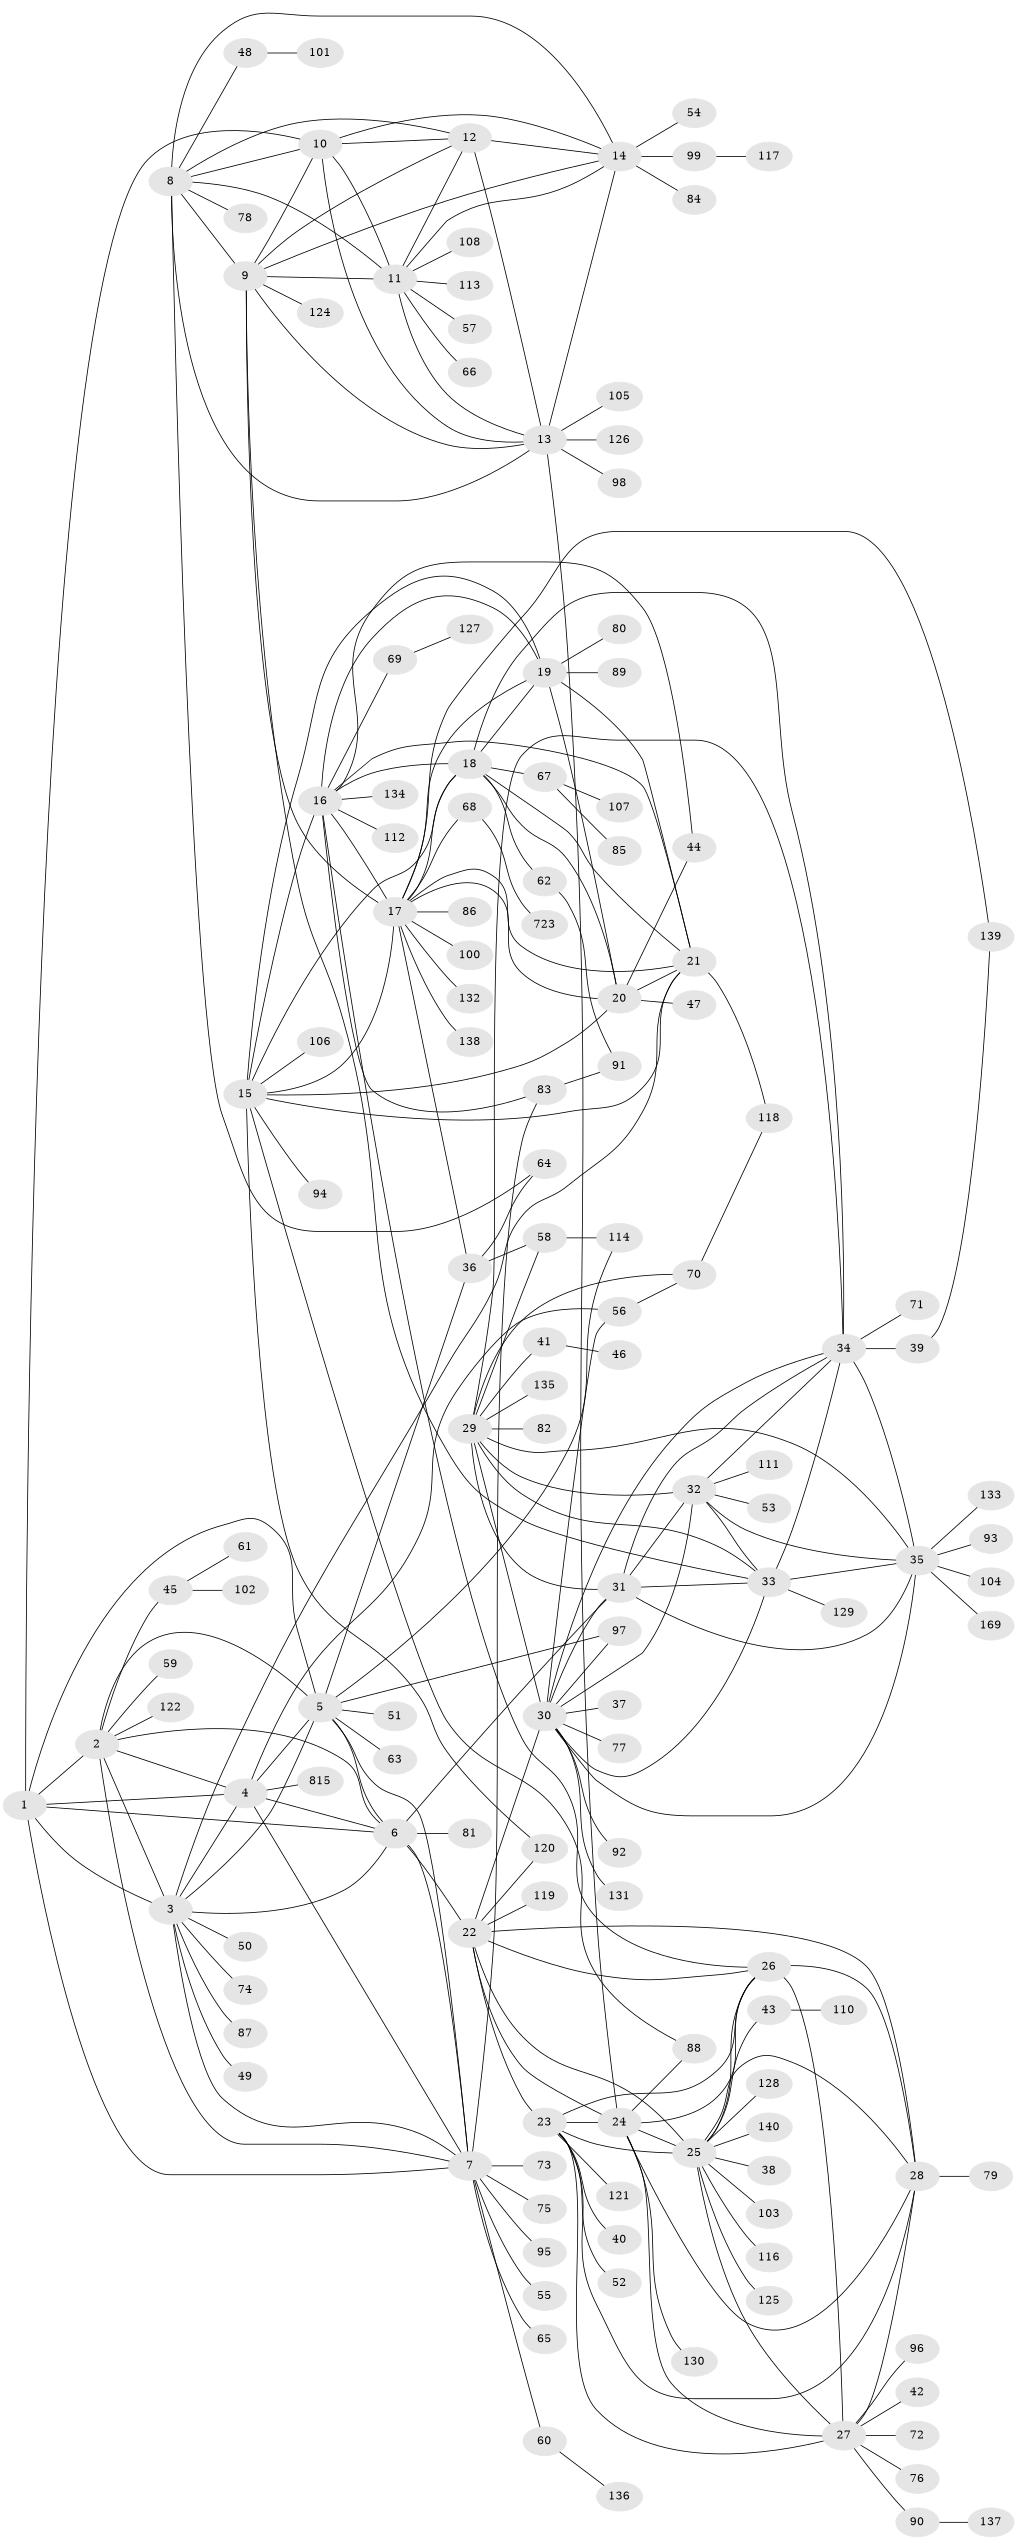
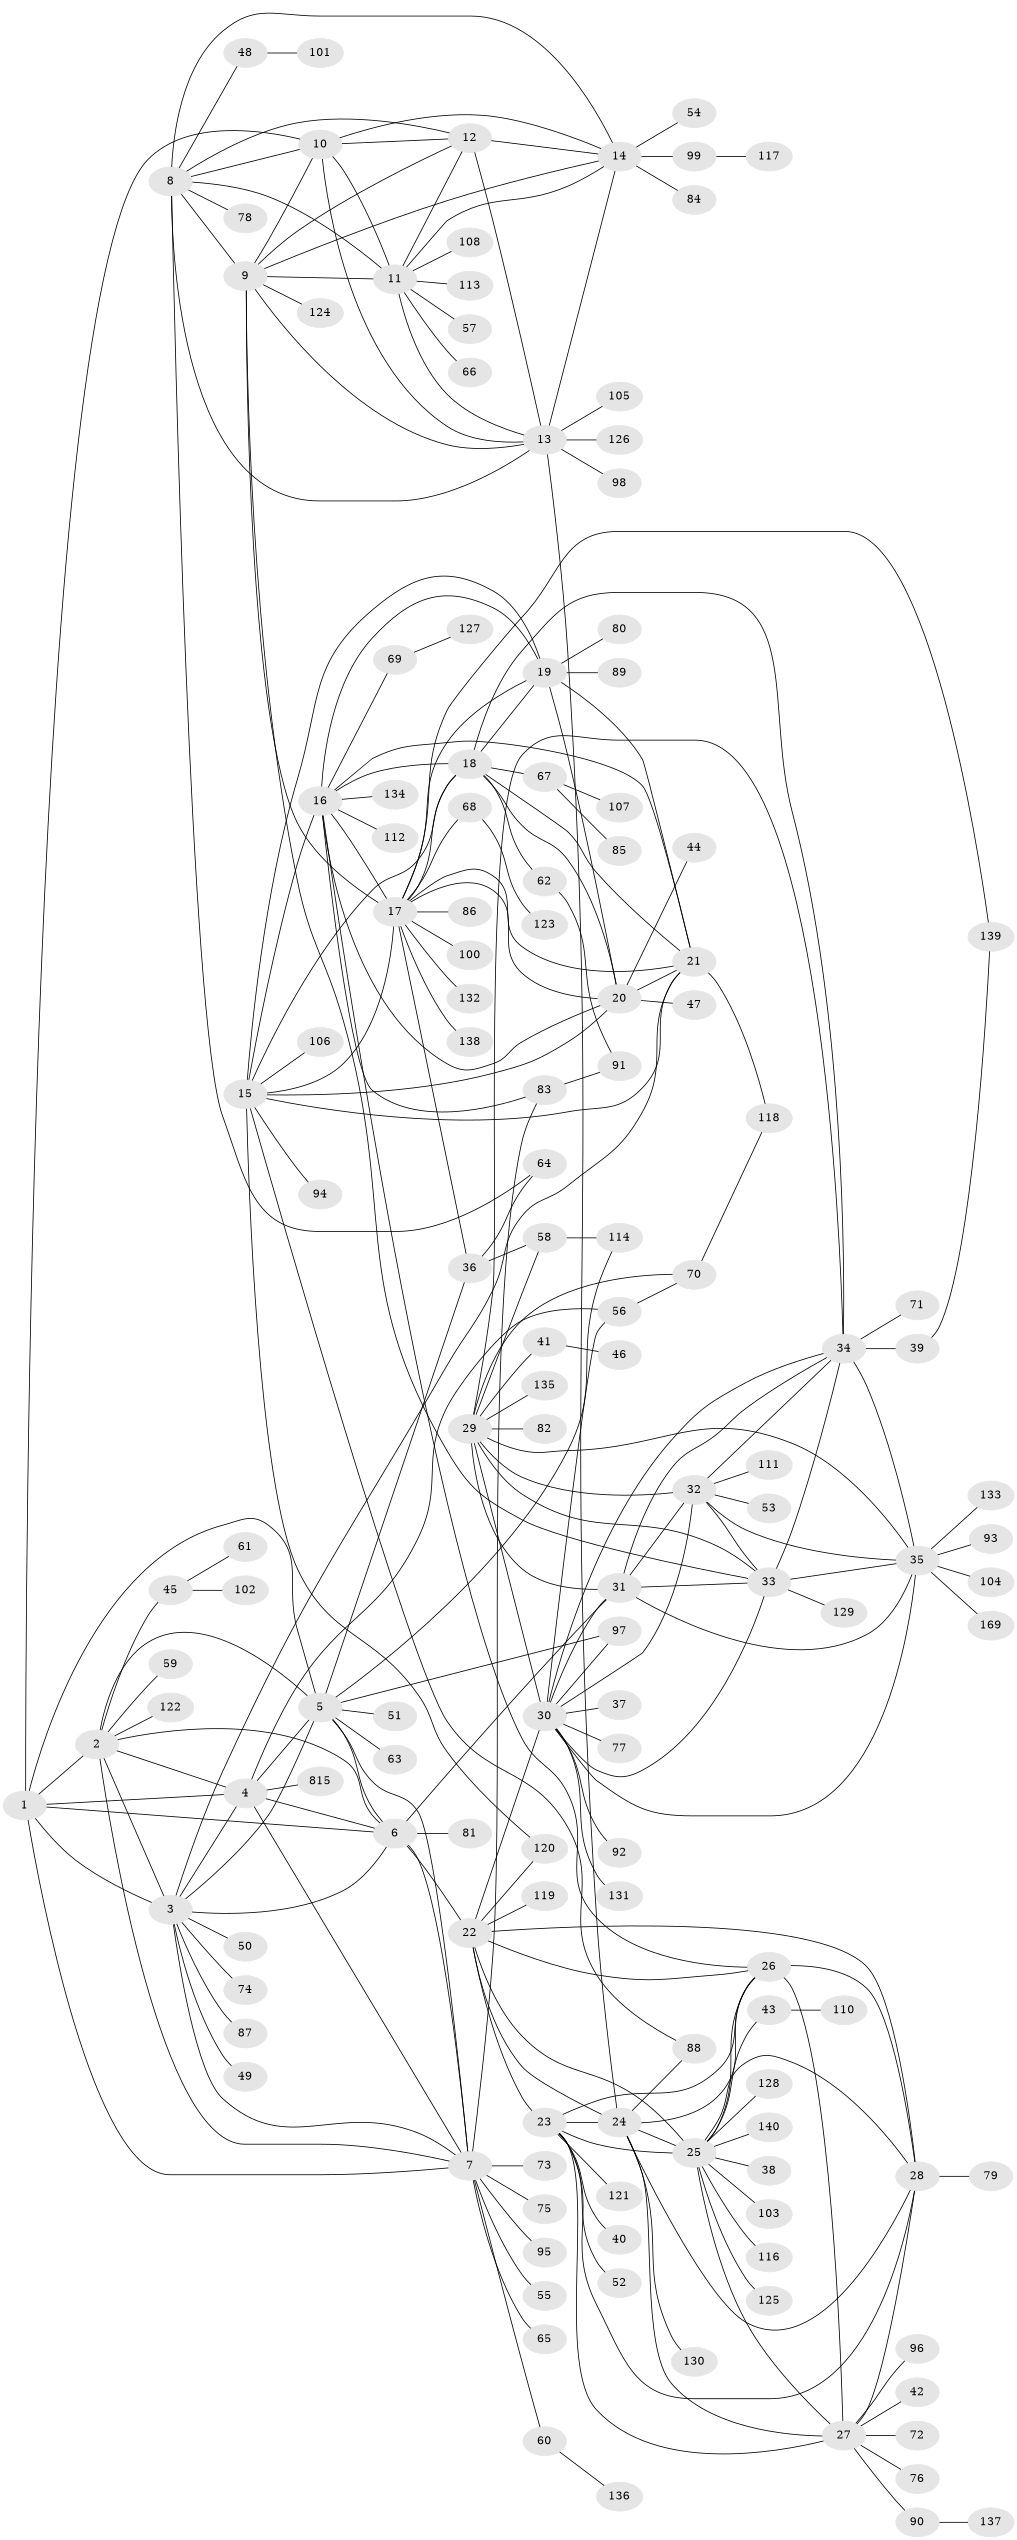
edge "16" -- "44": now "16" -- "20"
node "723": label "723" -> "123"
